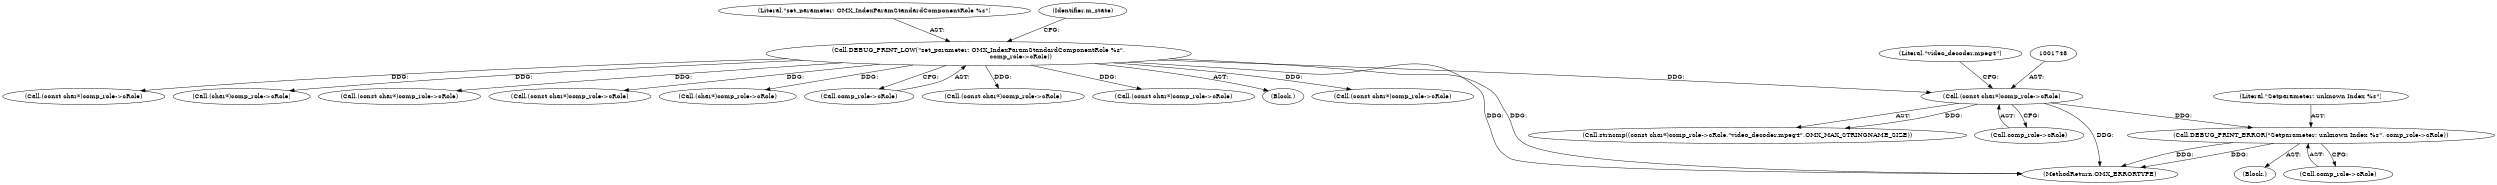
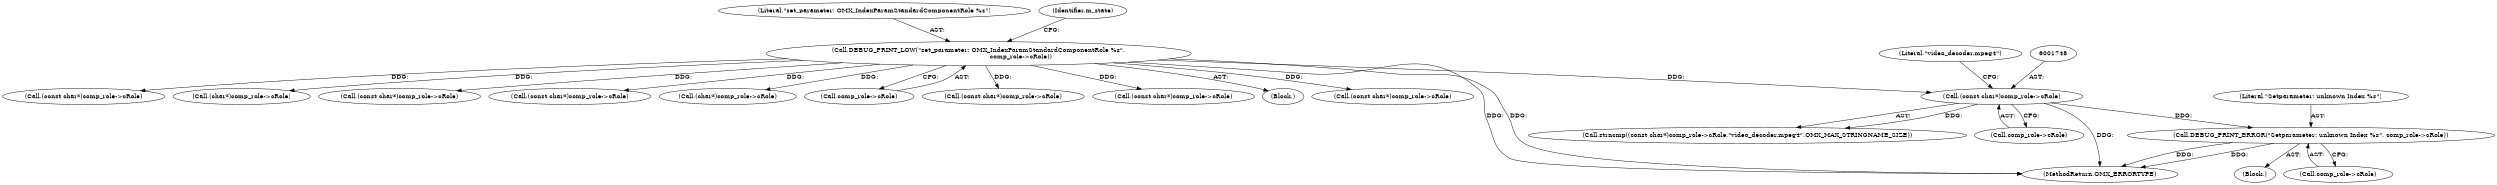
node "1001748": label "1001748" -> "6001748"
